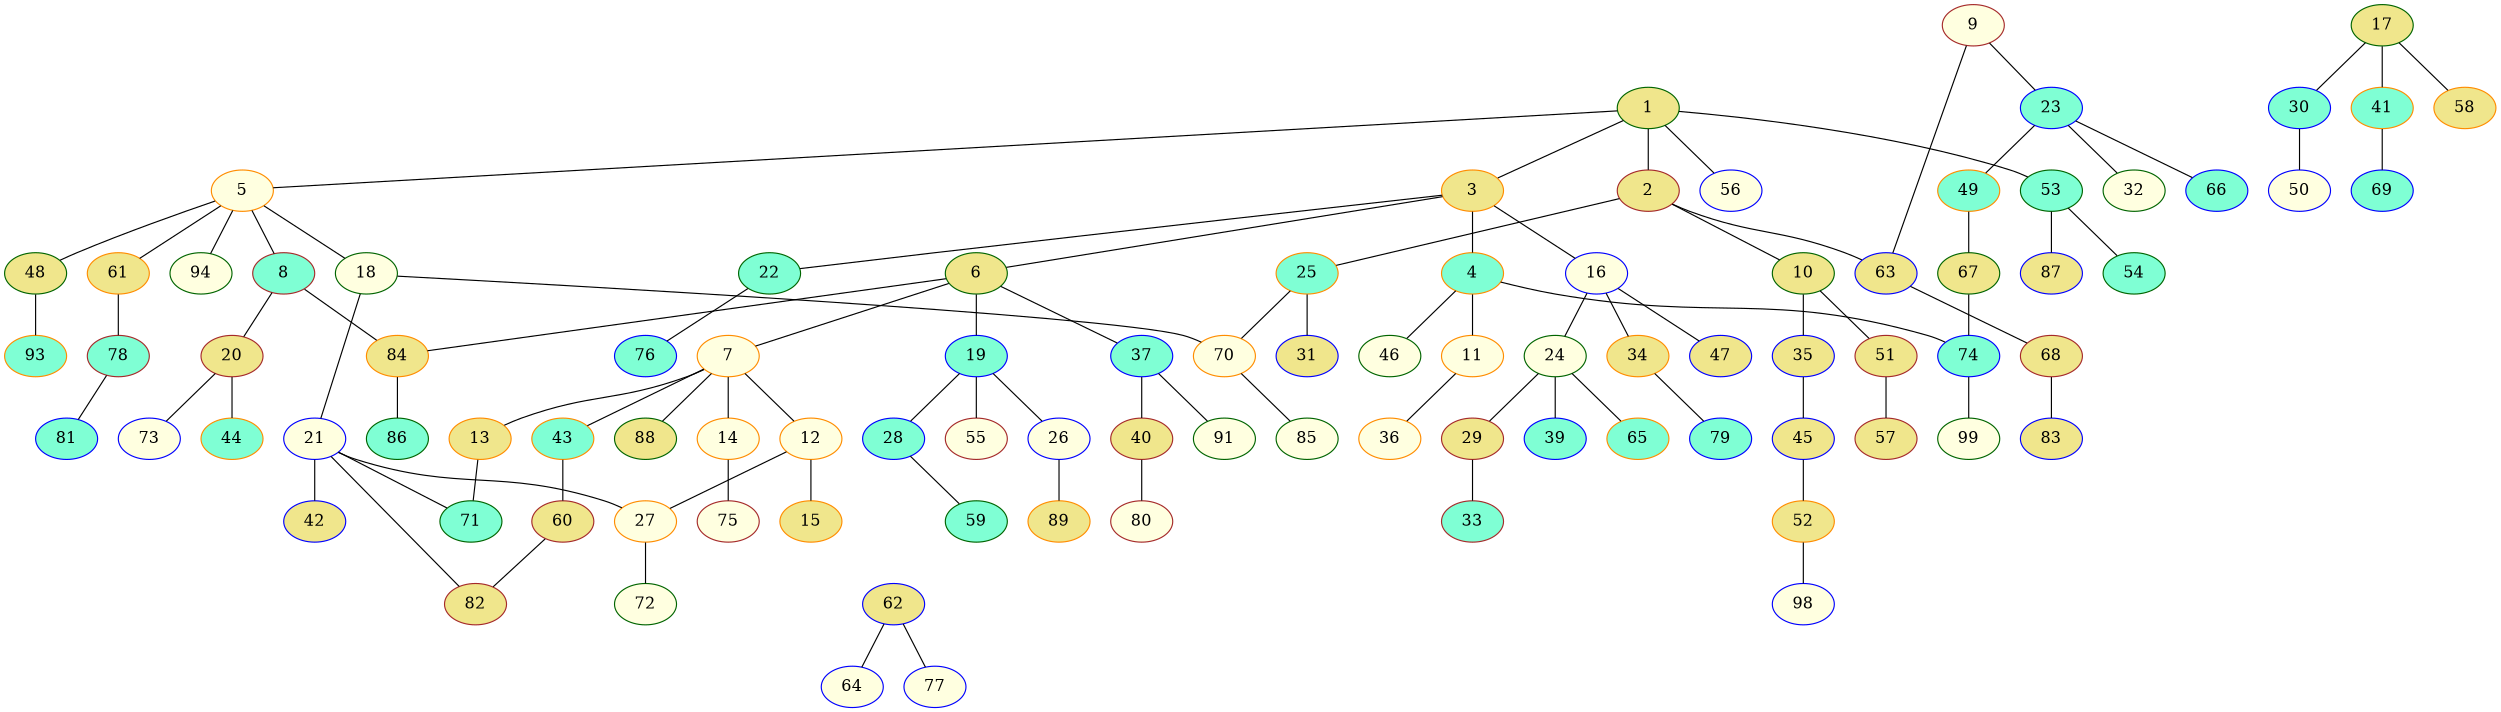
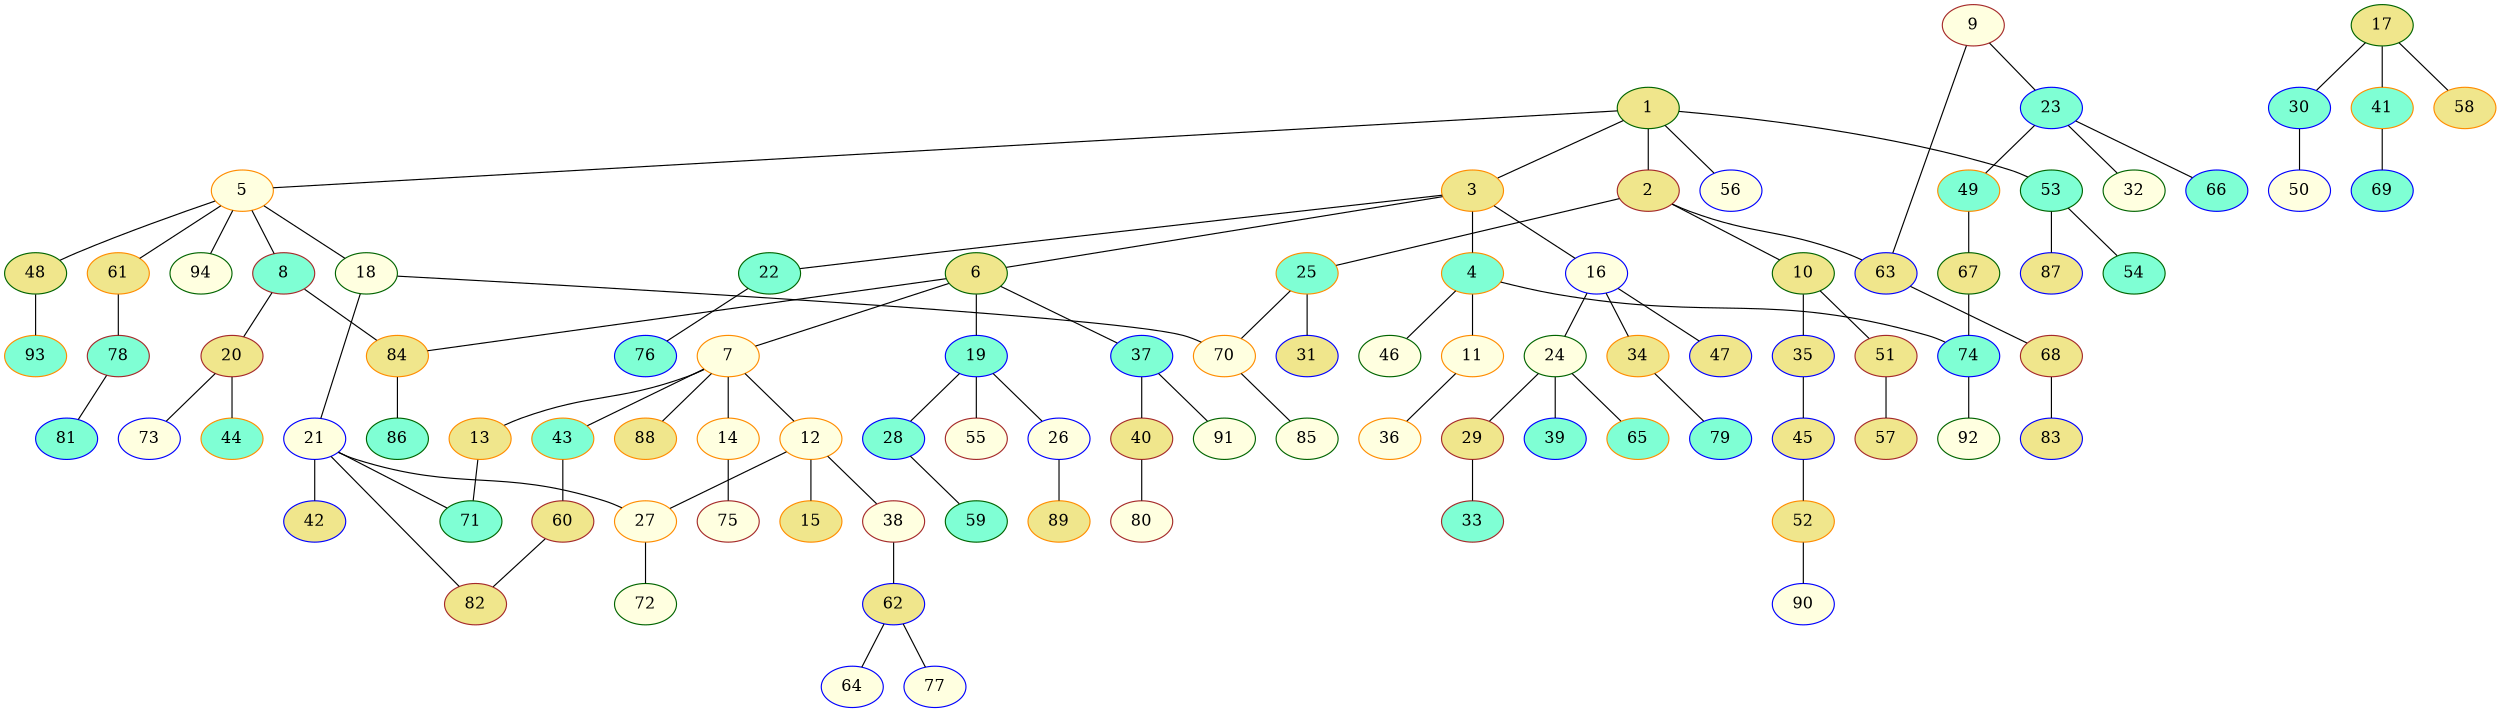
node "88": color darkgreen -> darkorange
node "99": label "99" -> "92"
node "38": added
node "98": label "98" -> "90"
